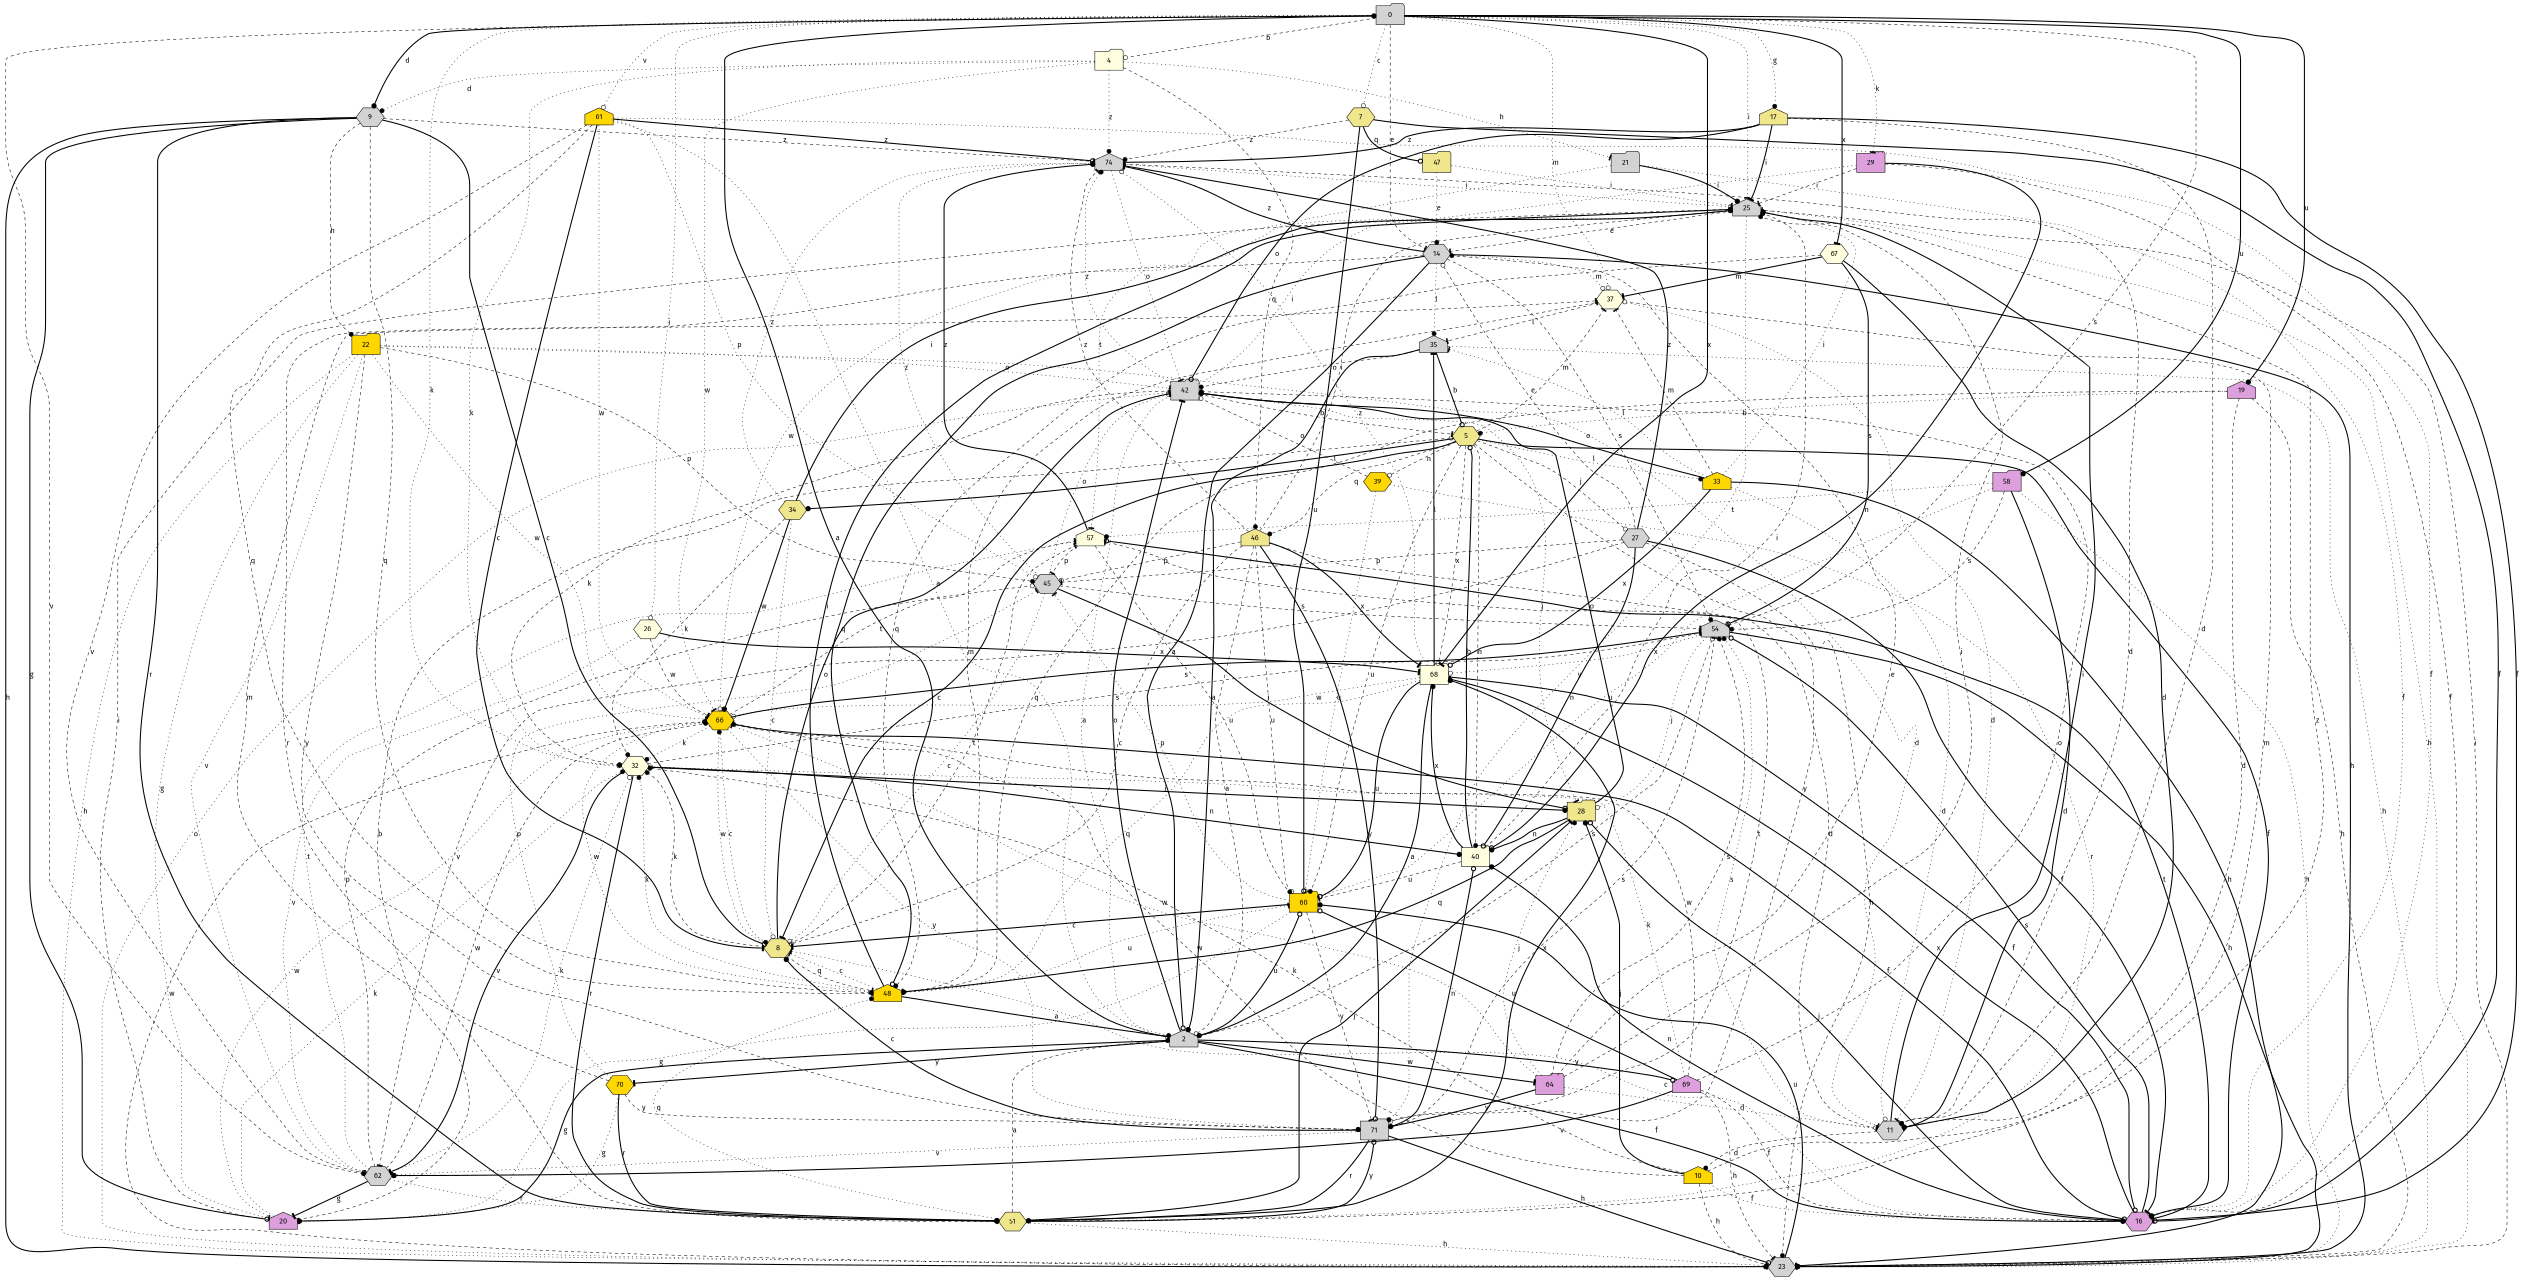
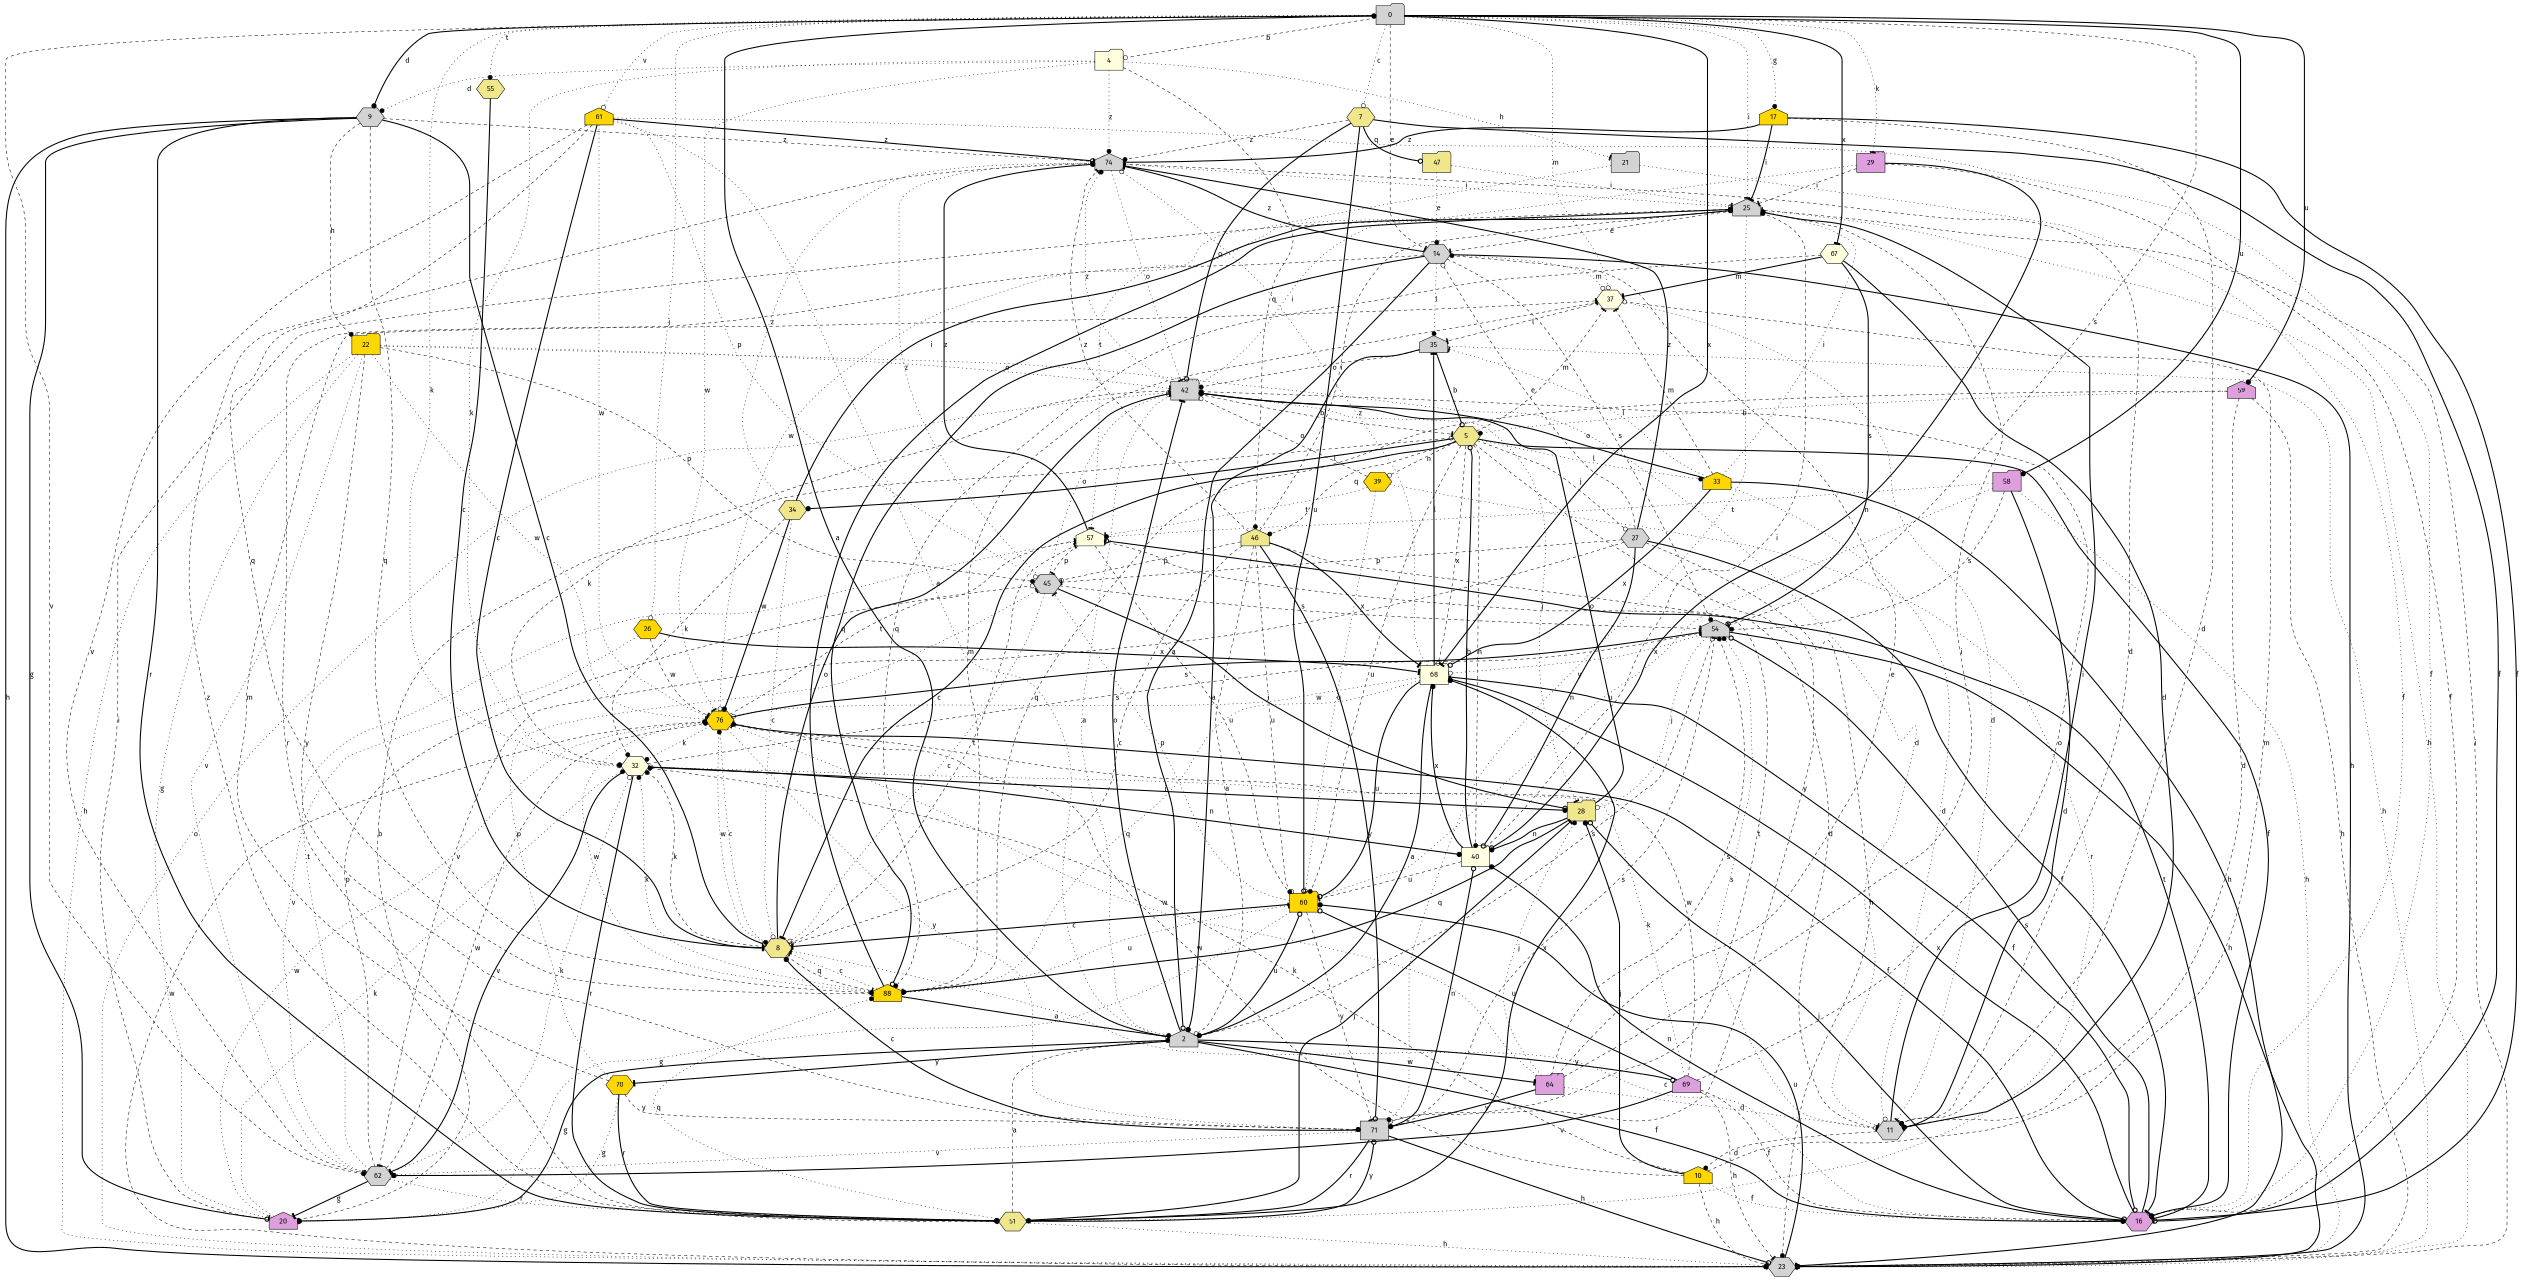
node "55": added
node "17": fillcolor khaki -> gold
edge "17" -> "42": now "7" -> "42"
edge "21" -> "25": removed, label "i"
node "19": label "19" -> "59"
edge "39" -> "57": added, label "t"
node "26": fillcolor lightyellow -> gold
node "66": label "66" -> "76"
node "48": label "48" -> "88"
edge "51" -> "25": now "51" -> "74"
